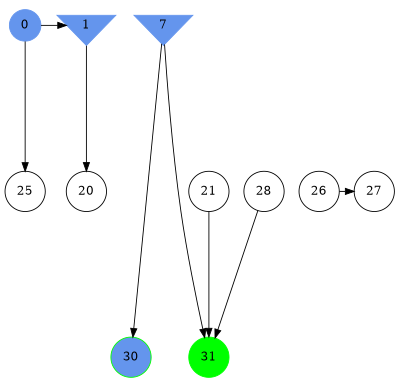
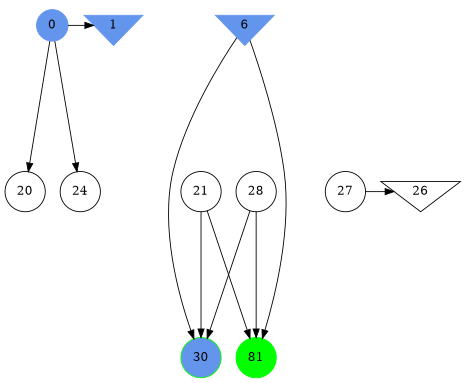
node "7": label "7" -> "6"
edge "1" -> "20": now "0" -> "20"
node "25": label "25" -> "24"
node "26": shape circle -> invtriangle
edge "26" -> "27": reversed
edge "28" -> "30": added
edge "21" -> "30": added
node "31": label "31" -> "81"
